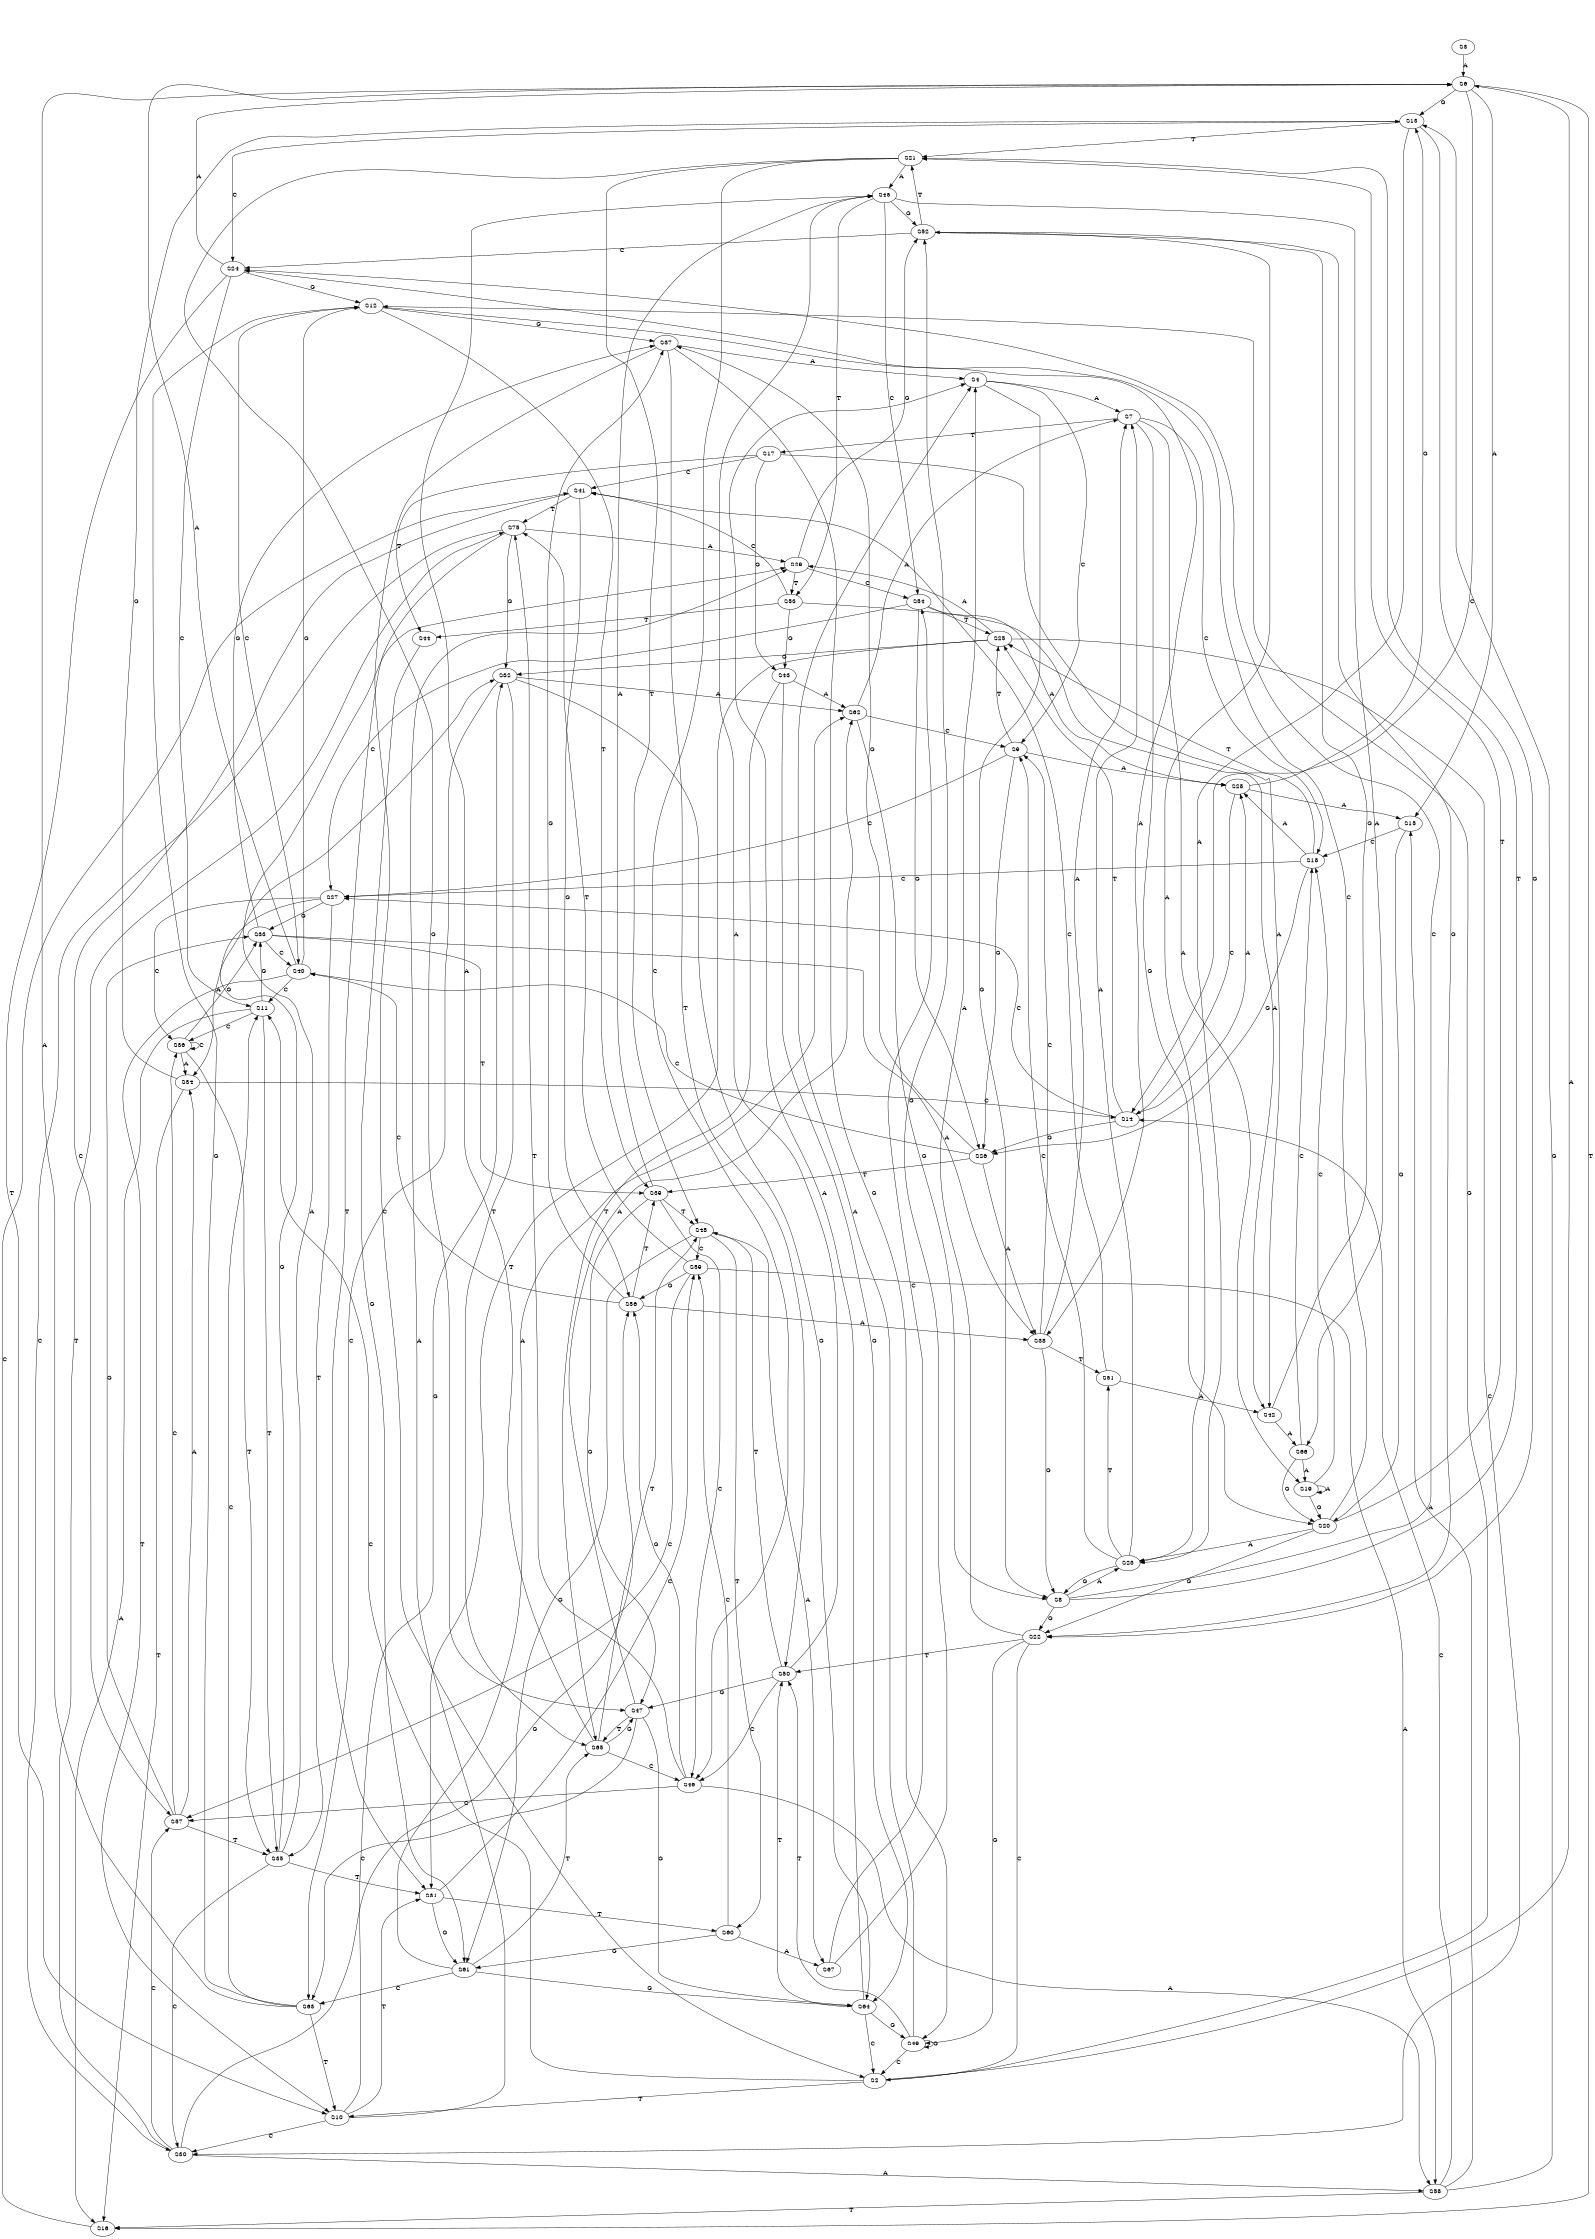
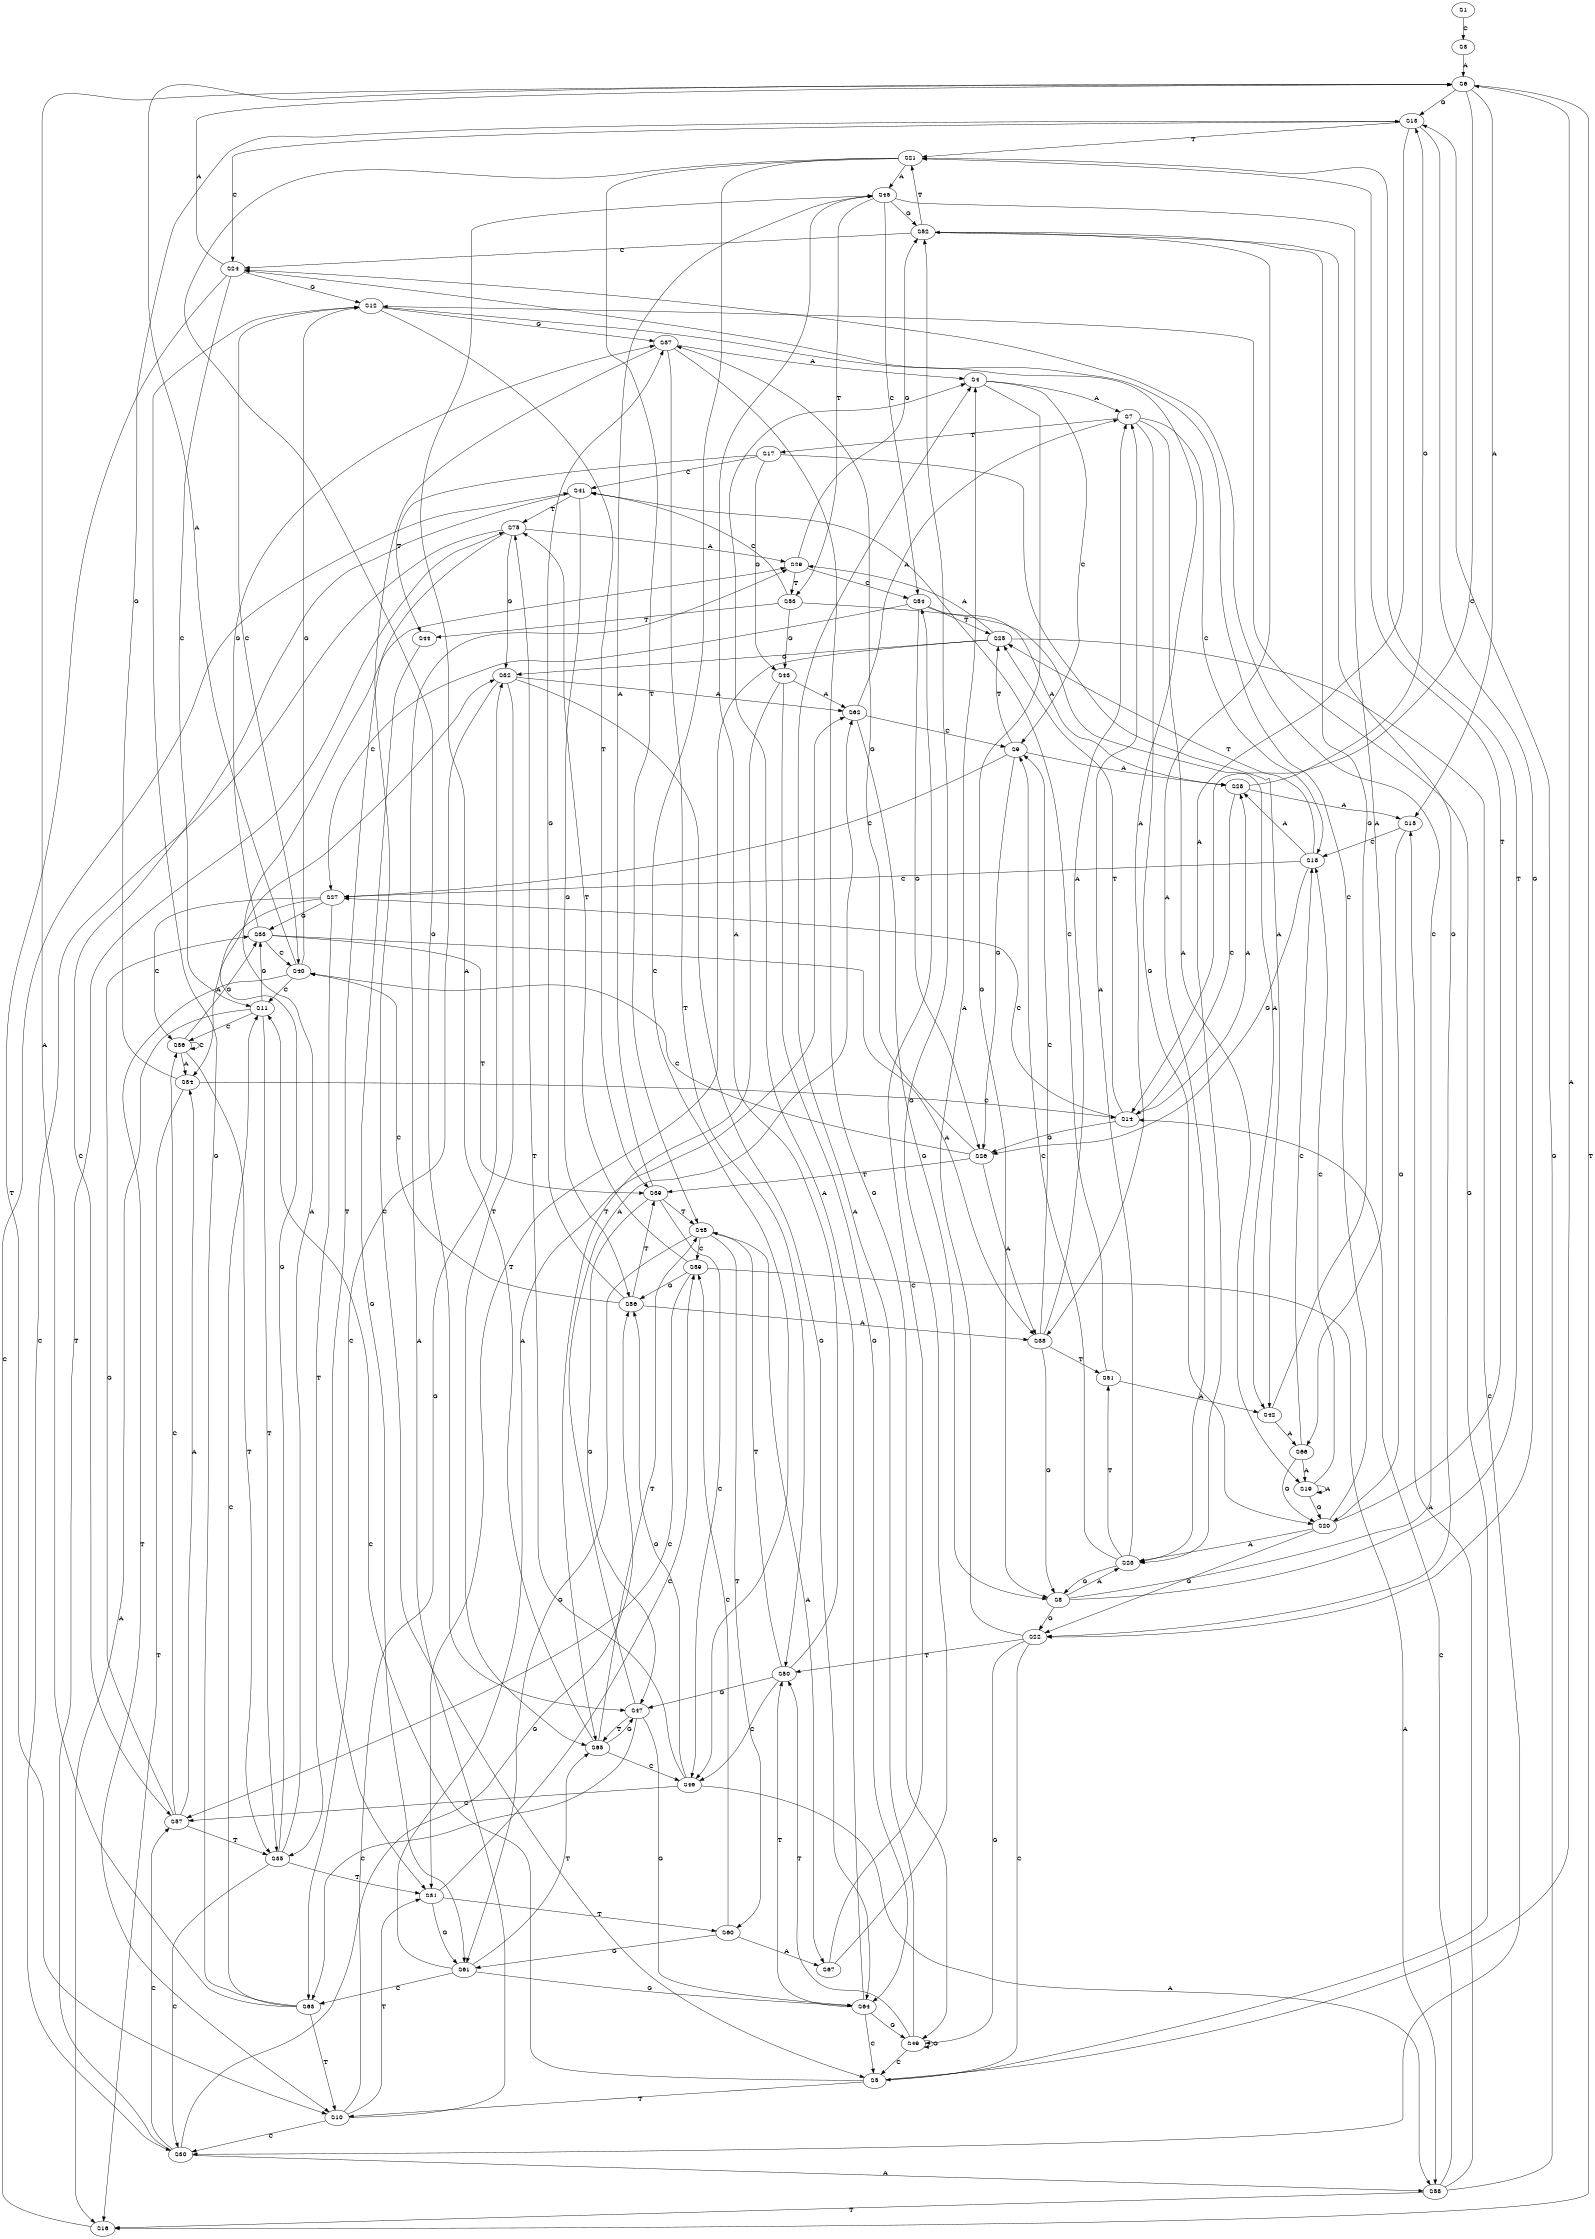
node "S1": added
node "S2": label "S2" -> "S5"
